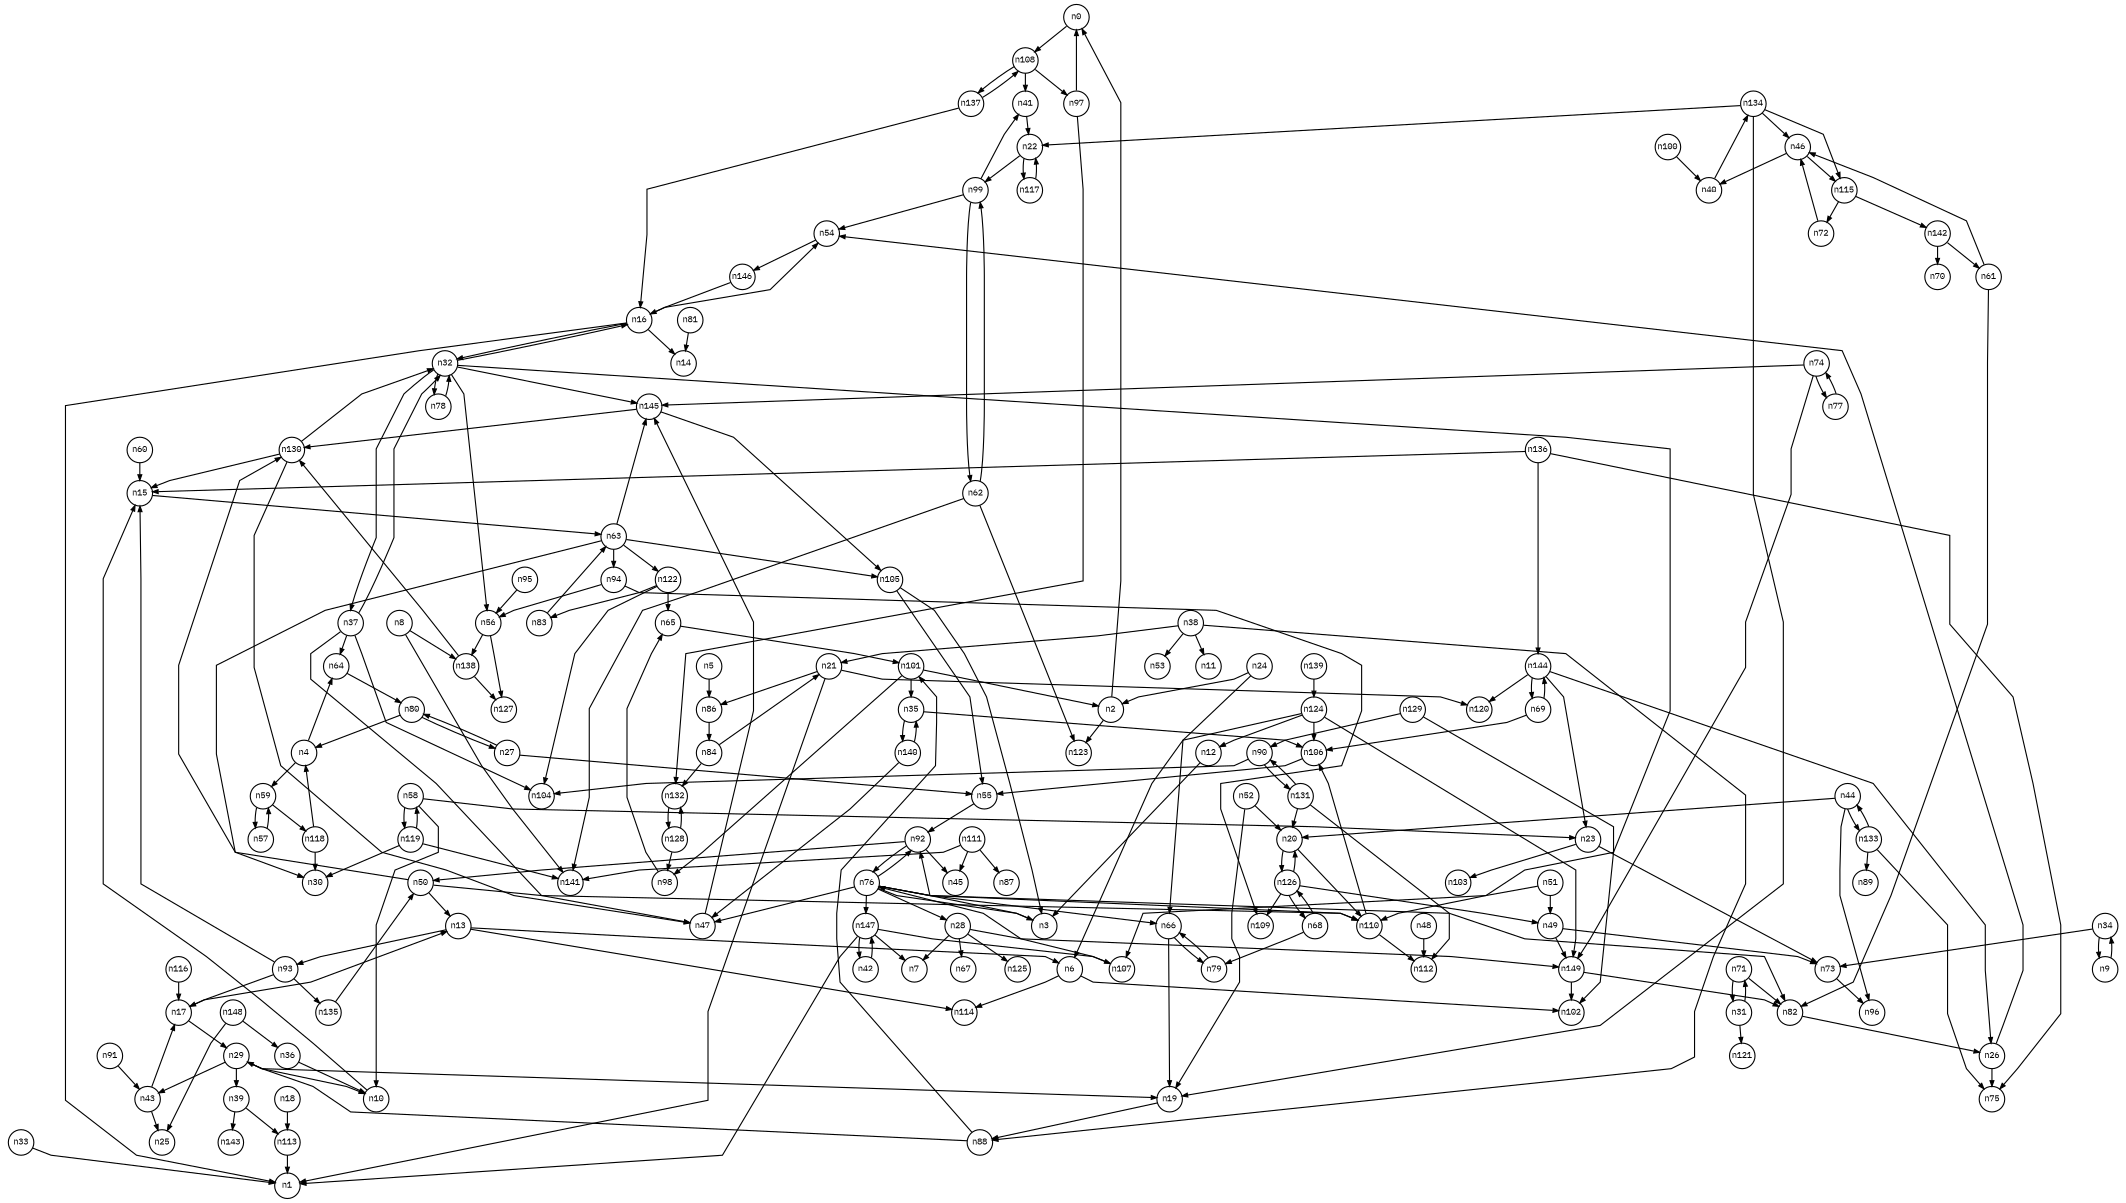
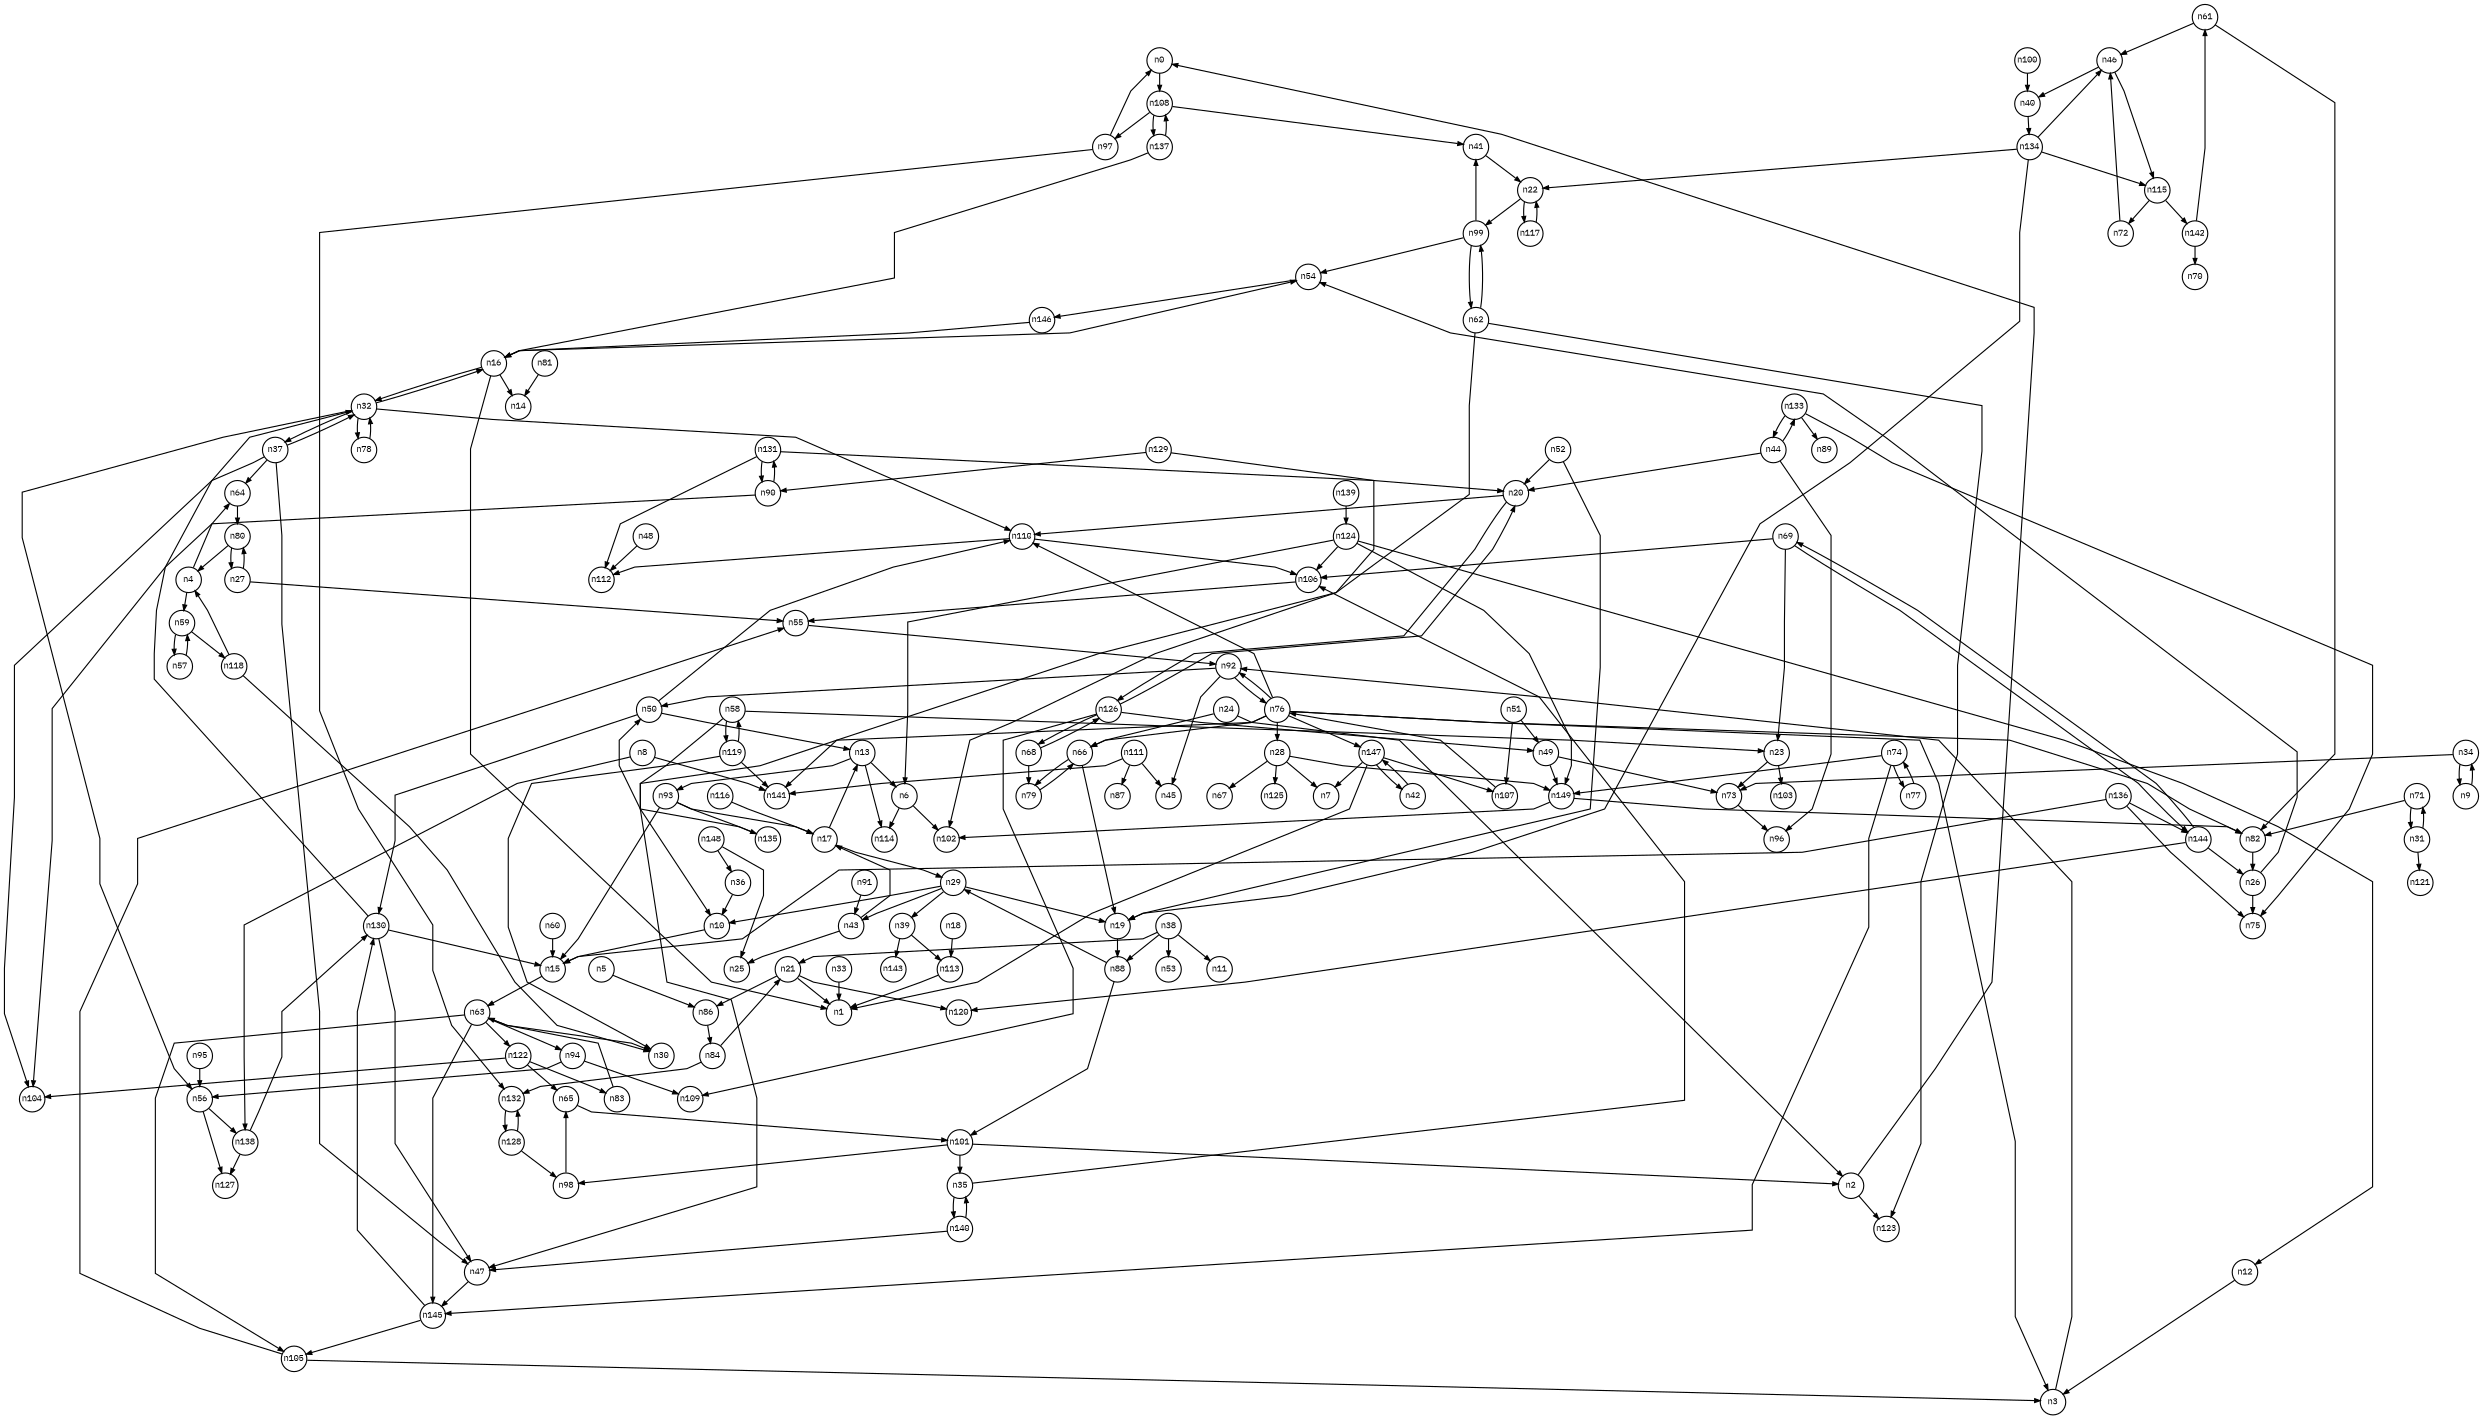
edge "n32" -> "n145": removed
edge "n144" -> "n23": now "n69" -> "n23"
